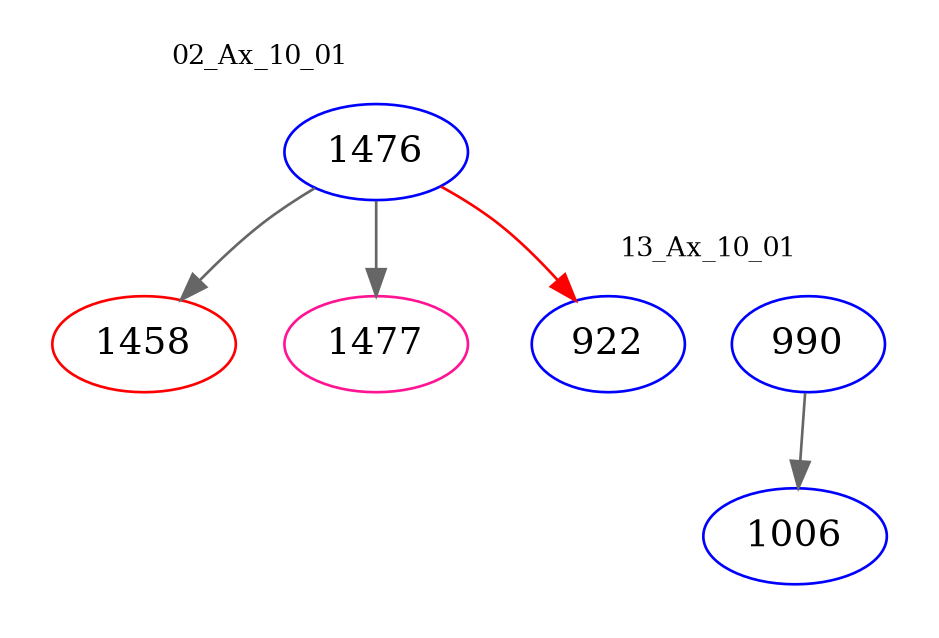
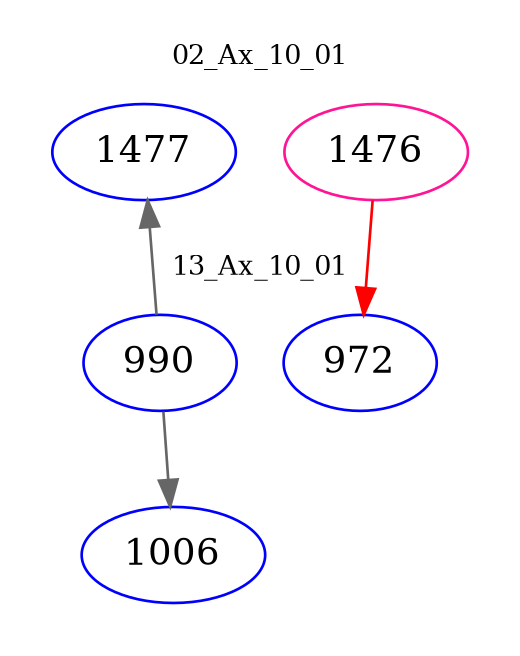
node "1476": color blue -> deeppink
edge "1476" -> "1477": now "990" -> "1477"
node "1458": removed
node "1477": color deeppink -> blue
node "922": label "922" -> "972"
